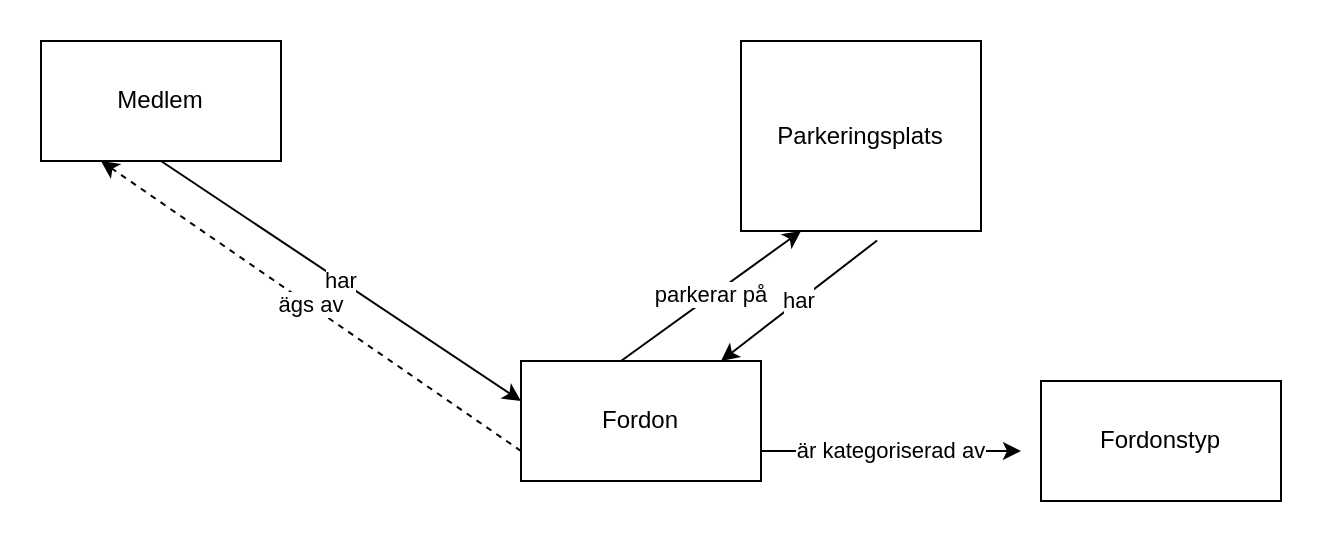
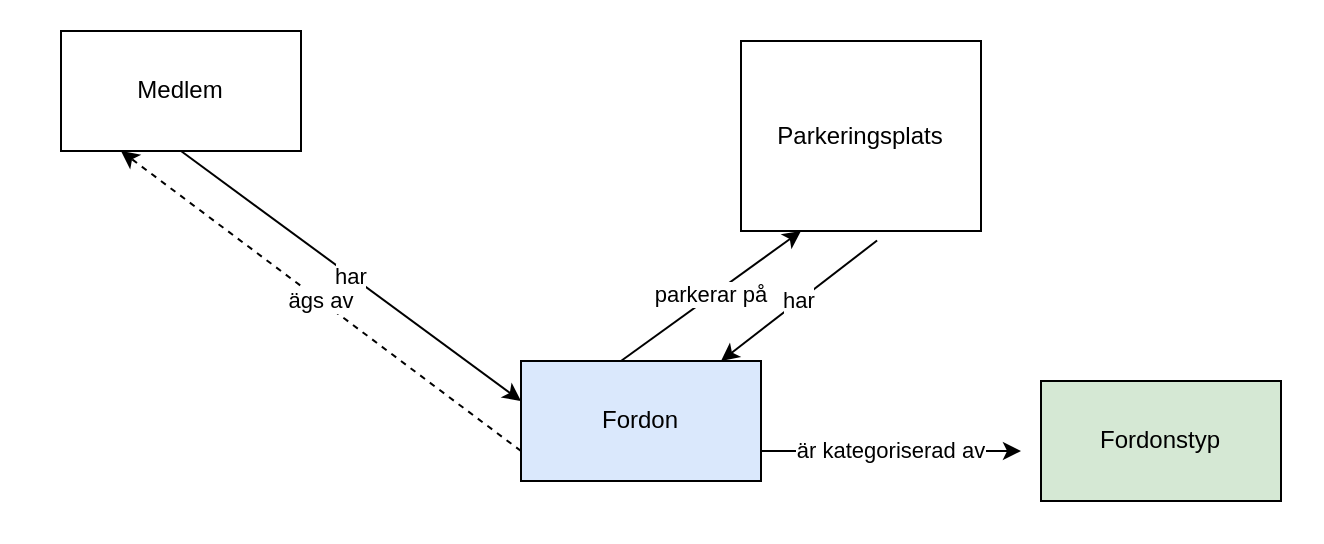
node "Medlem": moved (161, 101) -> (181, 91)
node "Fordon": fillcolor #ffffff -> #dae8fc
node "Fordonstyp": fillcolor #ffffff -> #d5e8d4
